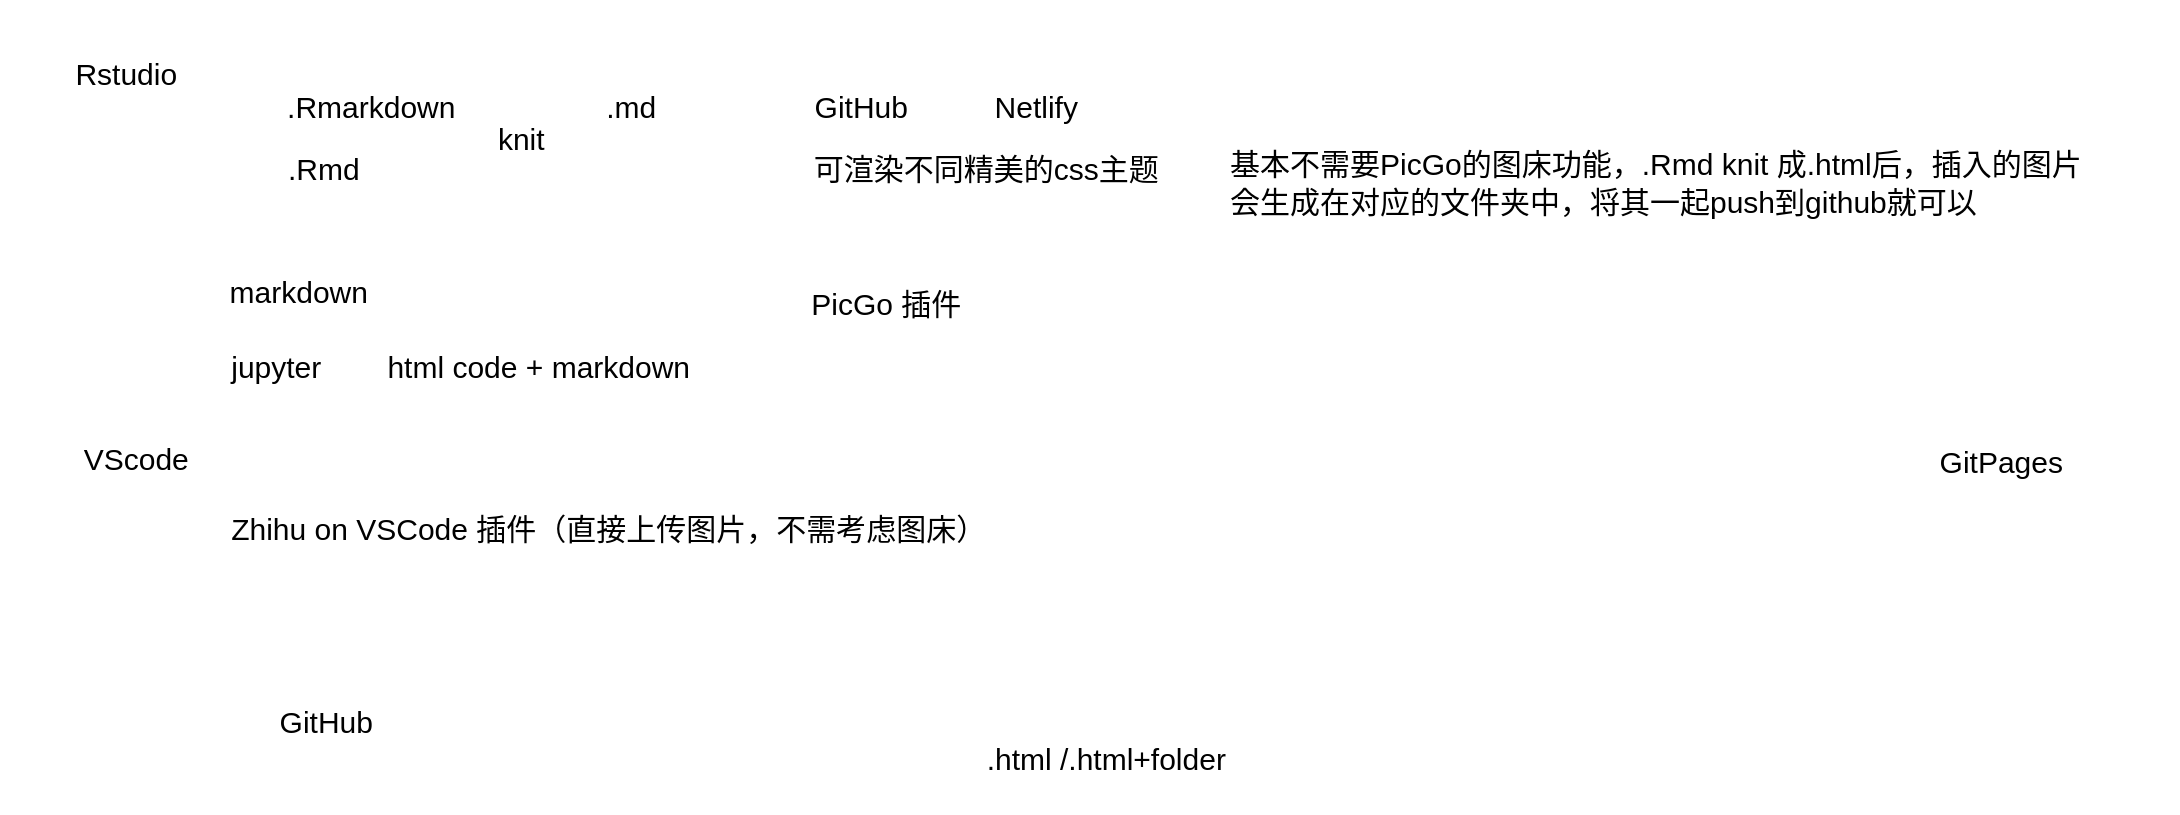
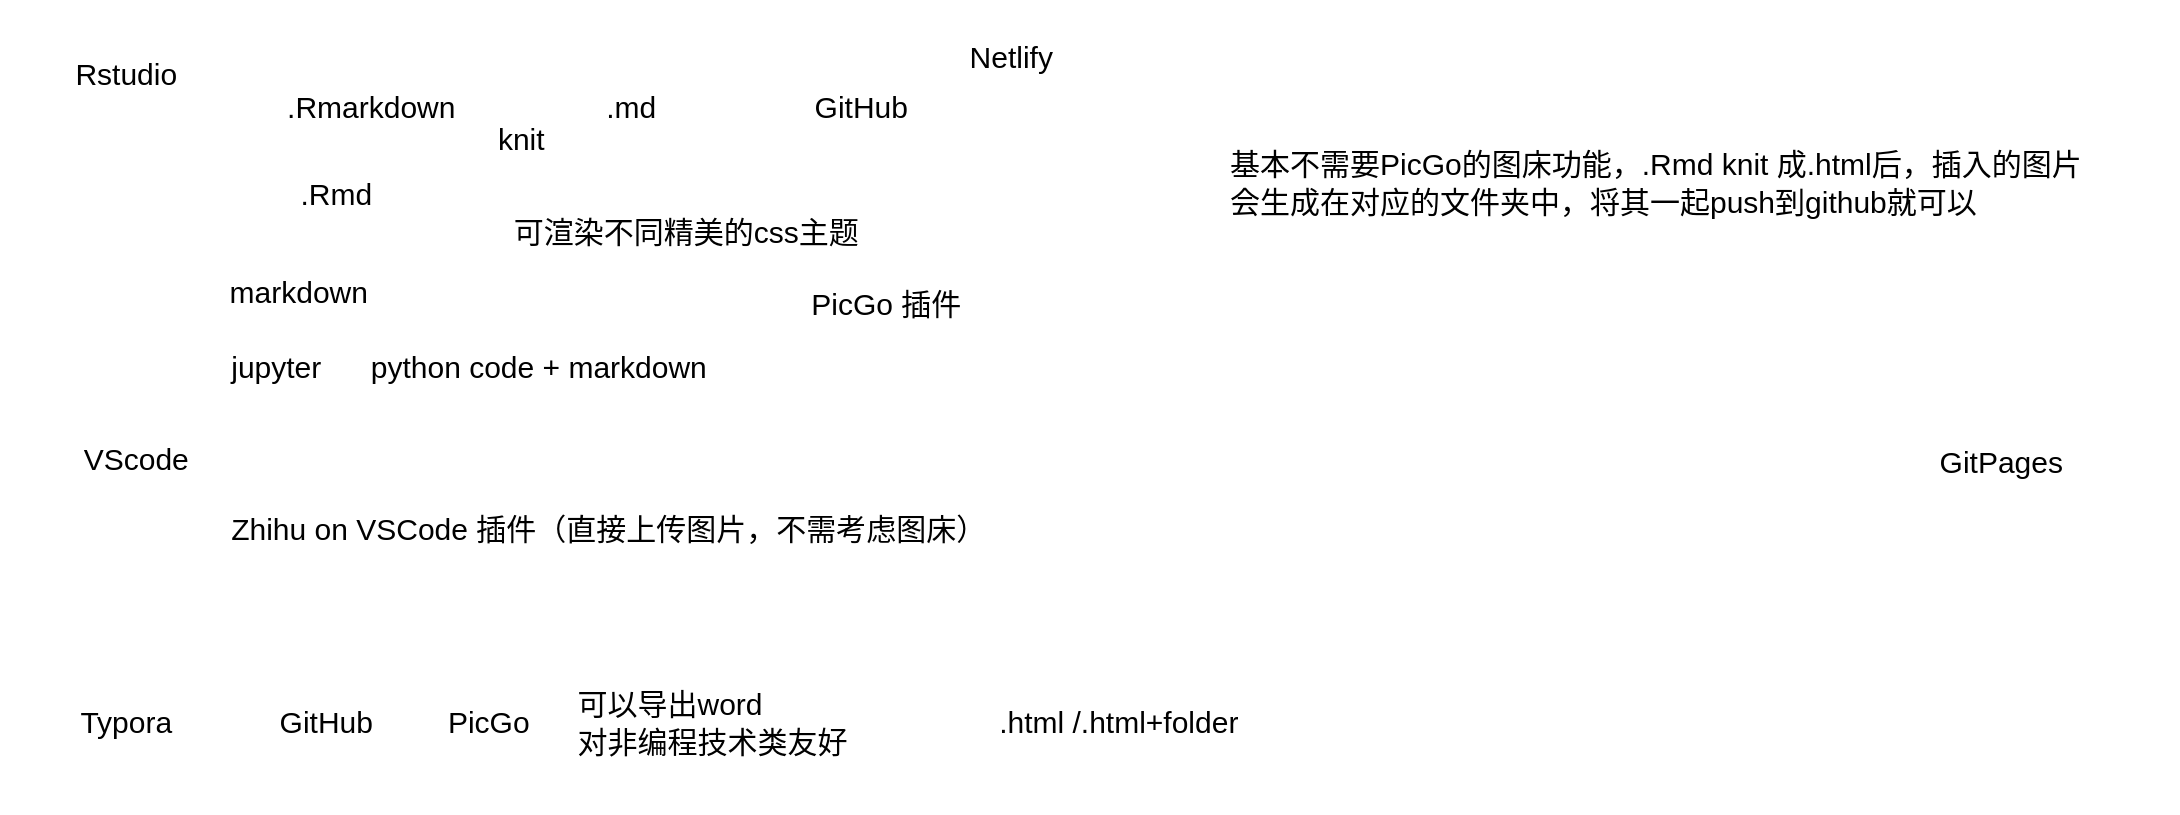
node "Netlify": moved (1036, 109) -> (1011, 59)
node ".Rmd": moved (324, 171) -> (336, 196)
node "可渲染不同精美的css主题": moved (986, 171) -> (686, 234)
node "html code + markdown": label "html code + markdown" -> "python code + markdown"
node "Typora": added
node "PicGo": added
node "可以导出word 对非编程技术类友好": added
node ".html /.html+folder": moved (1106, 761) -> (1119, 724)
